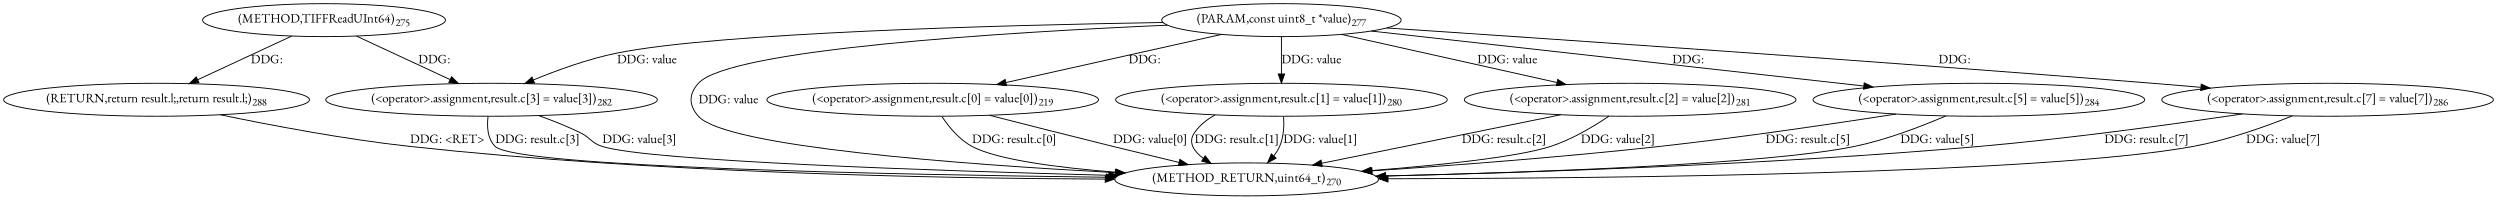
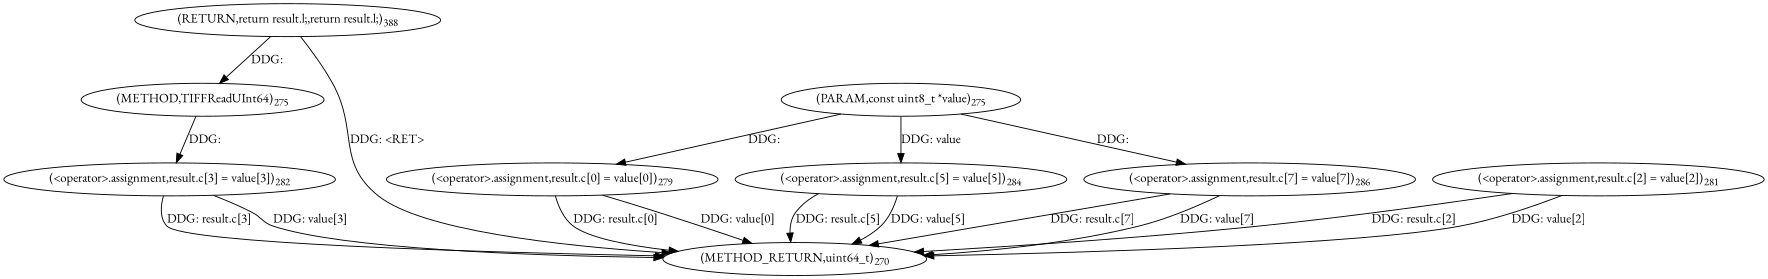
node "(PARAM,const uint8_t *value)": text "277" -> "275"
edge "(PARAM,const uint8_t *value)" -> "(<operator>.assignment,result.c[3] = value[3])": removed, label "DDG: value"
edge "(METHOD,TIFFReadUInt64)" -> "(RETURN,return result.l;,return result.l;)": reversed
edge "(PARAM,const uint8_t *value)" -> "(<operator>.assignment,result.c[2] = value[2])": removed, label "DDG: value"
edge "(PARAM,const uint8_t *value)" -> "(<operator>.assignment,result.c[5] = value[5])": label "DDG: " -> "DDG: value"
edge "(PARAM,const uint8_t *value)" -> "(METHOD_RETURN,uint64_t)": removed, label "DDG: value"
node "(RETURN,return result.l;,return result.l;)": text "288" -> "388"
node "(<operator>.assignment,result.c[0] = value[0])": text "219" -> "279"
node "(<operator>.assignment,result.c[1] = value[1])": removed
